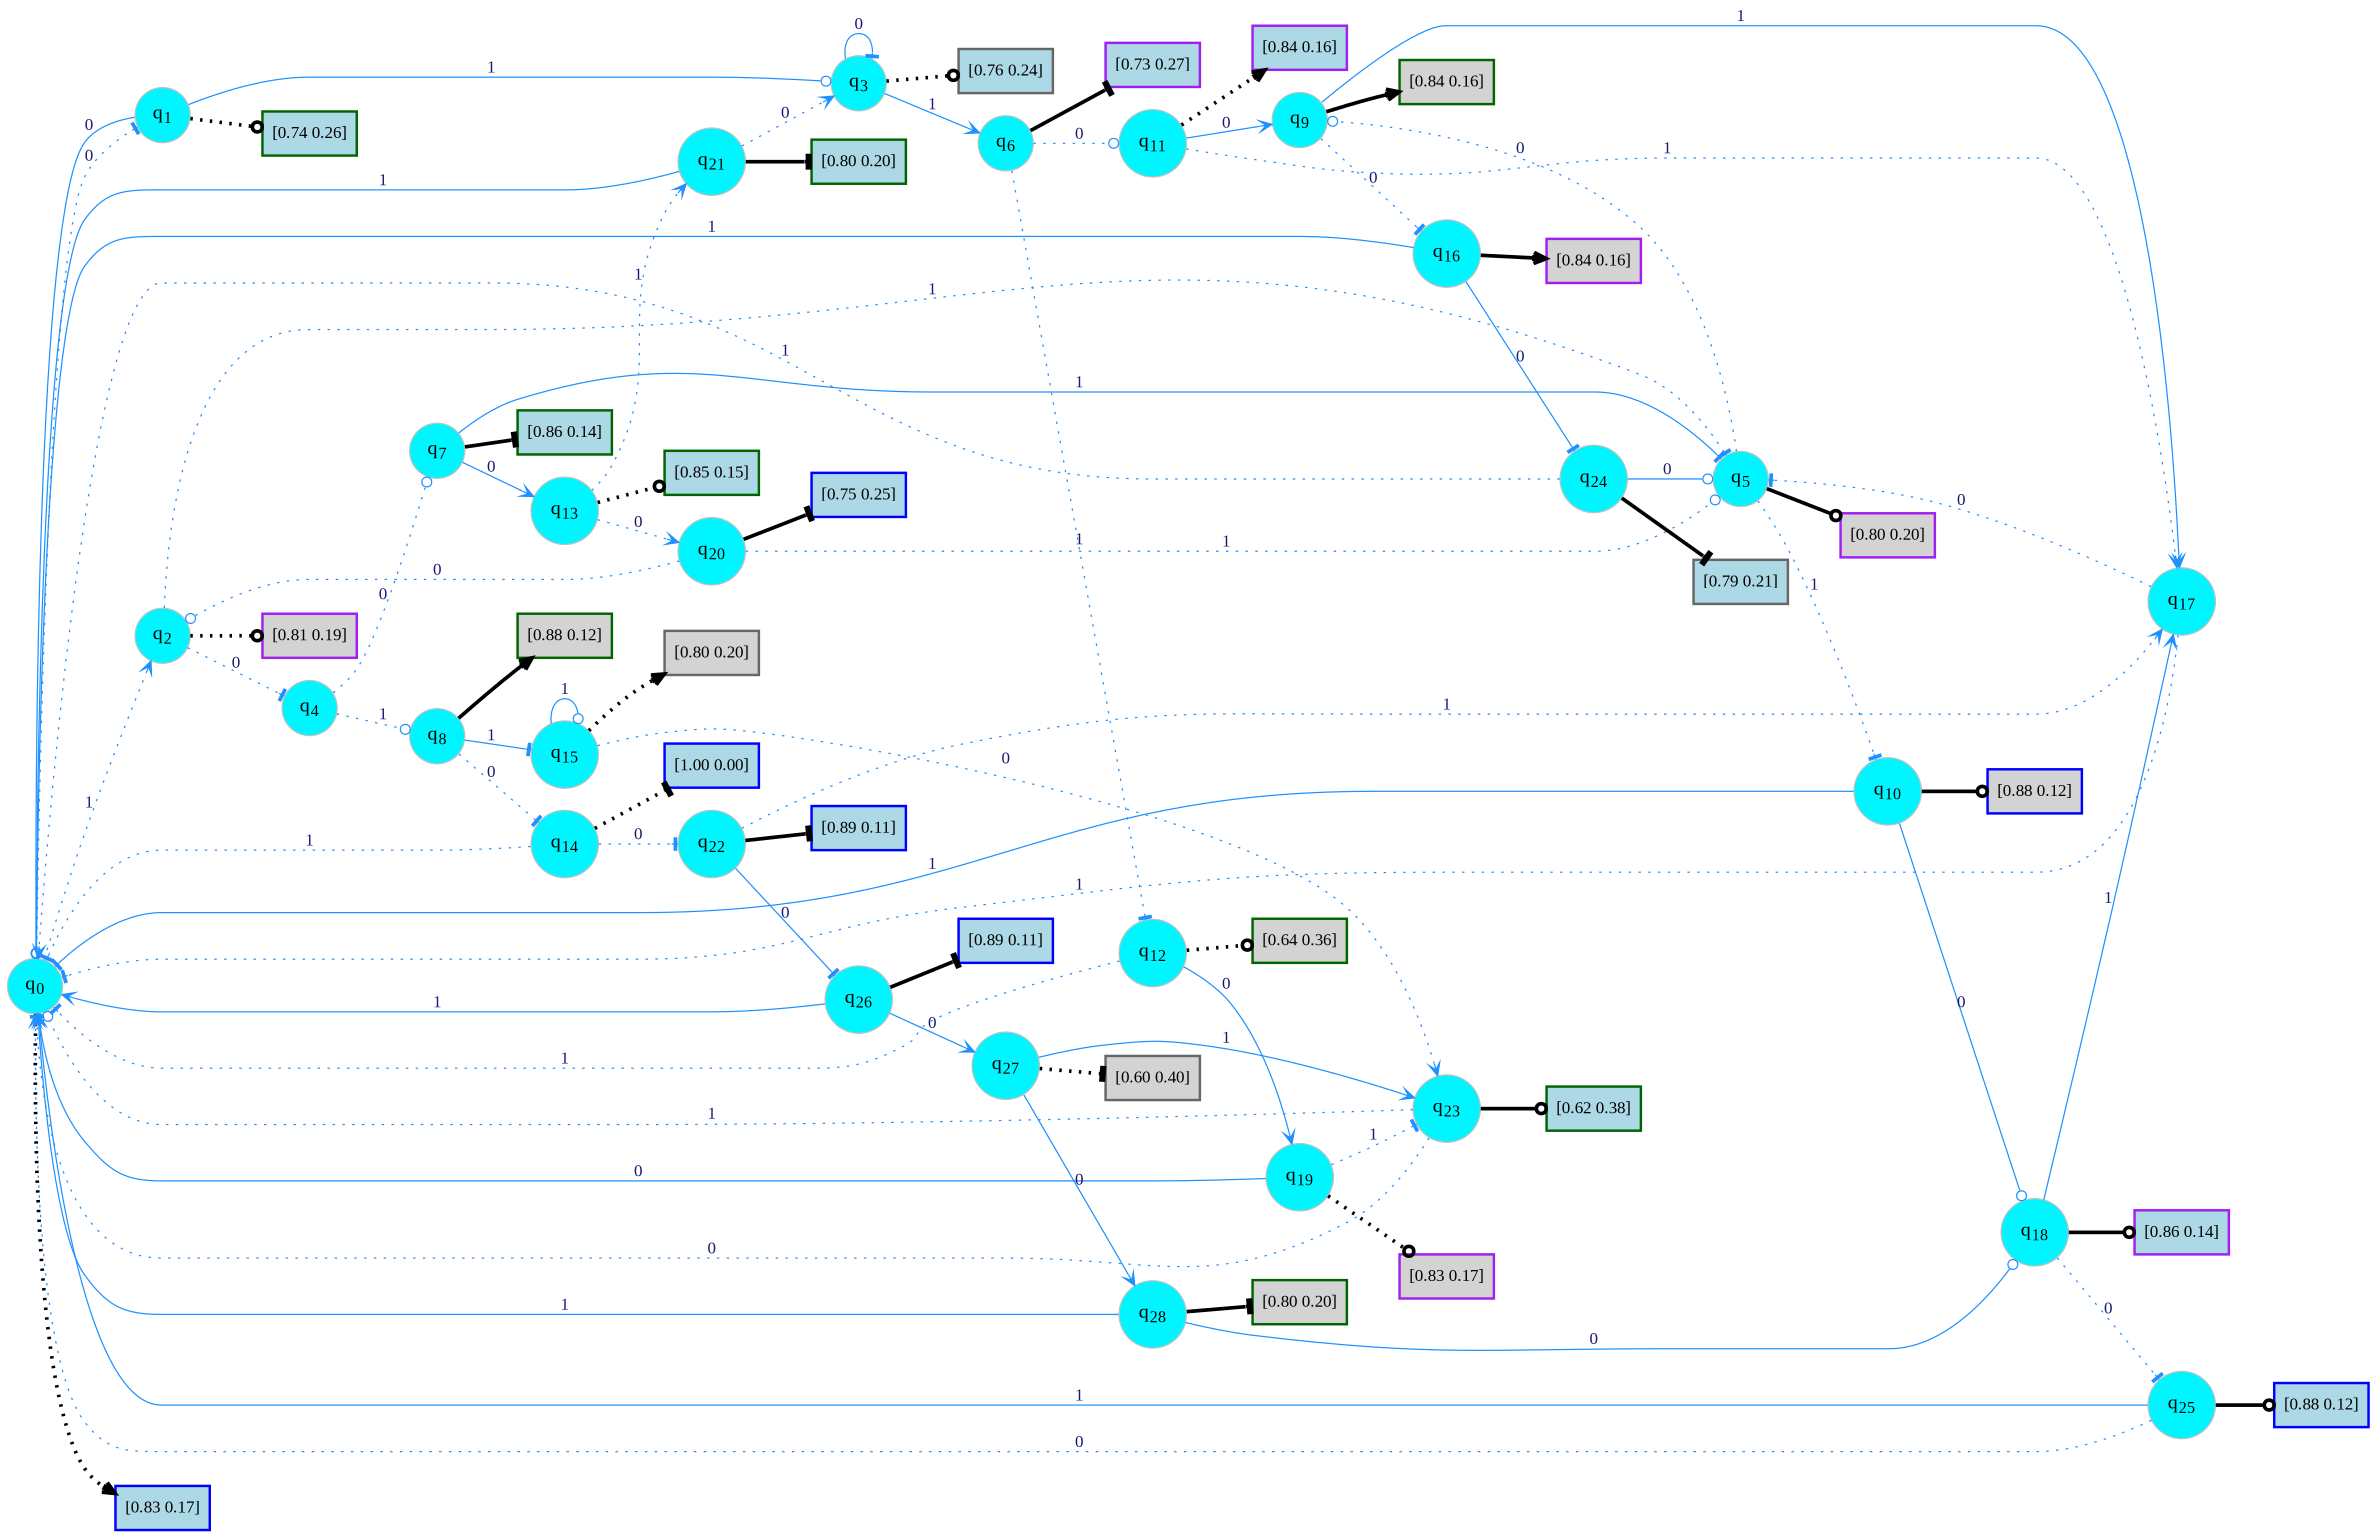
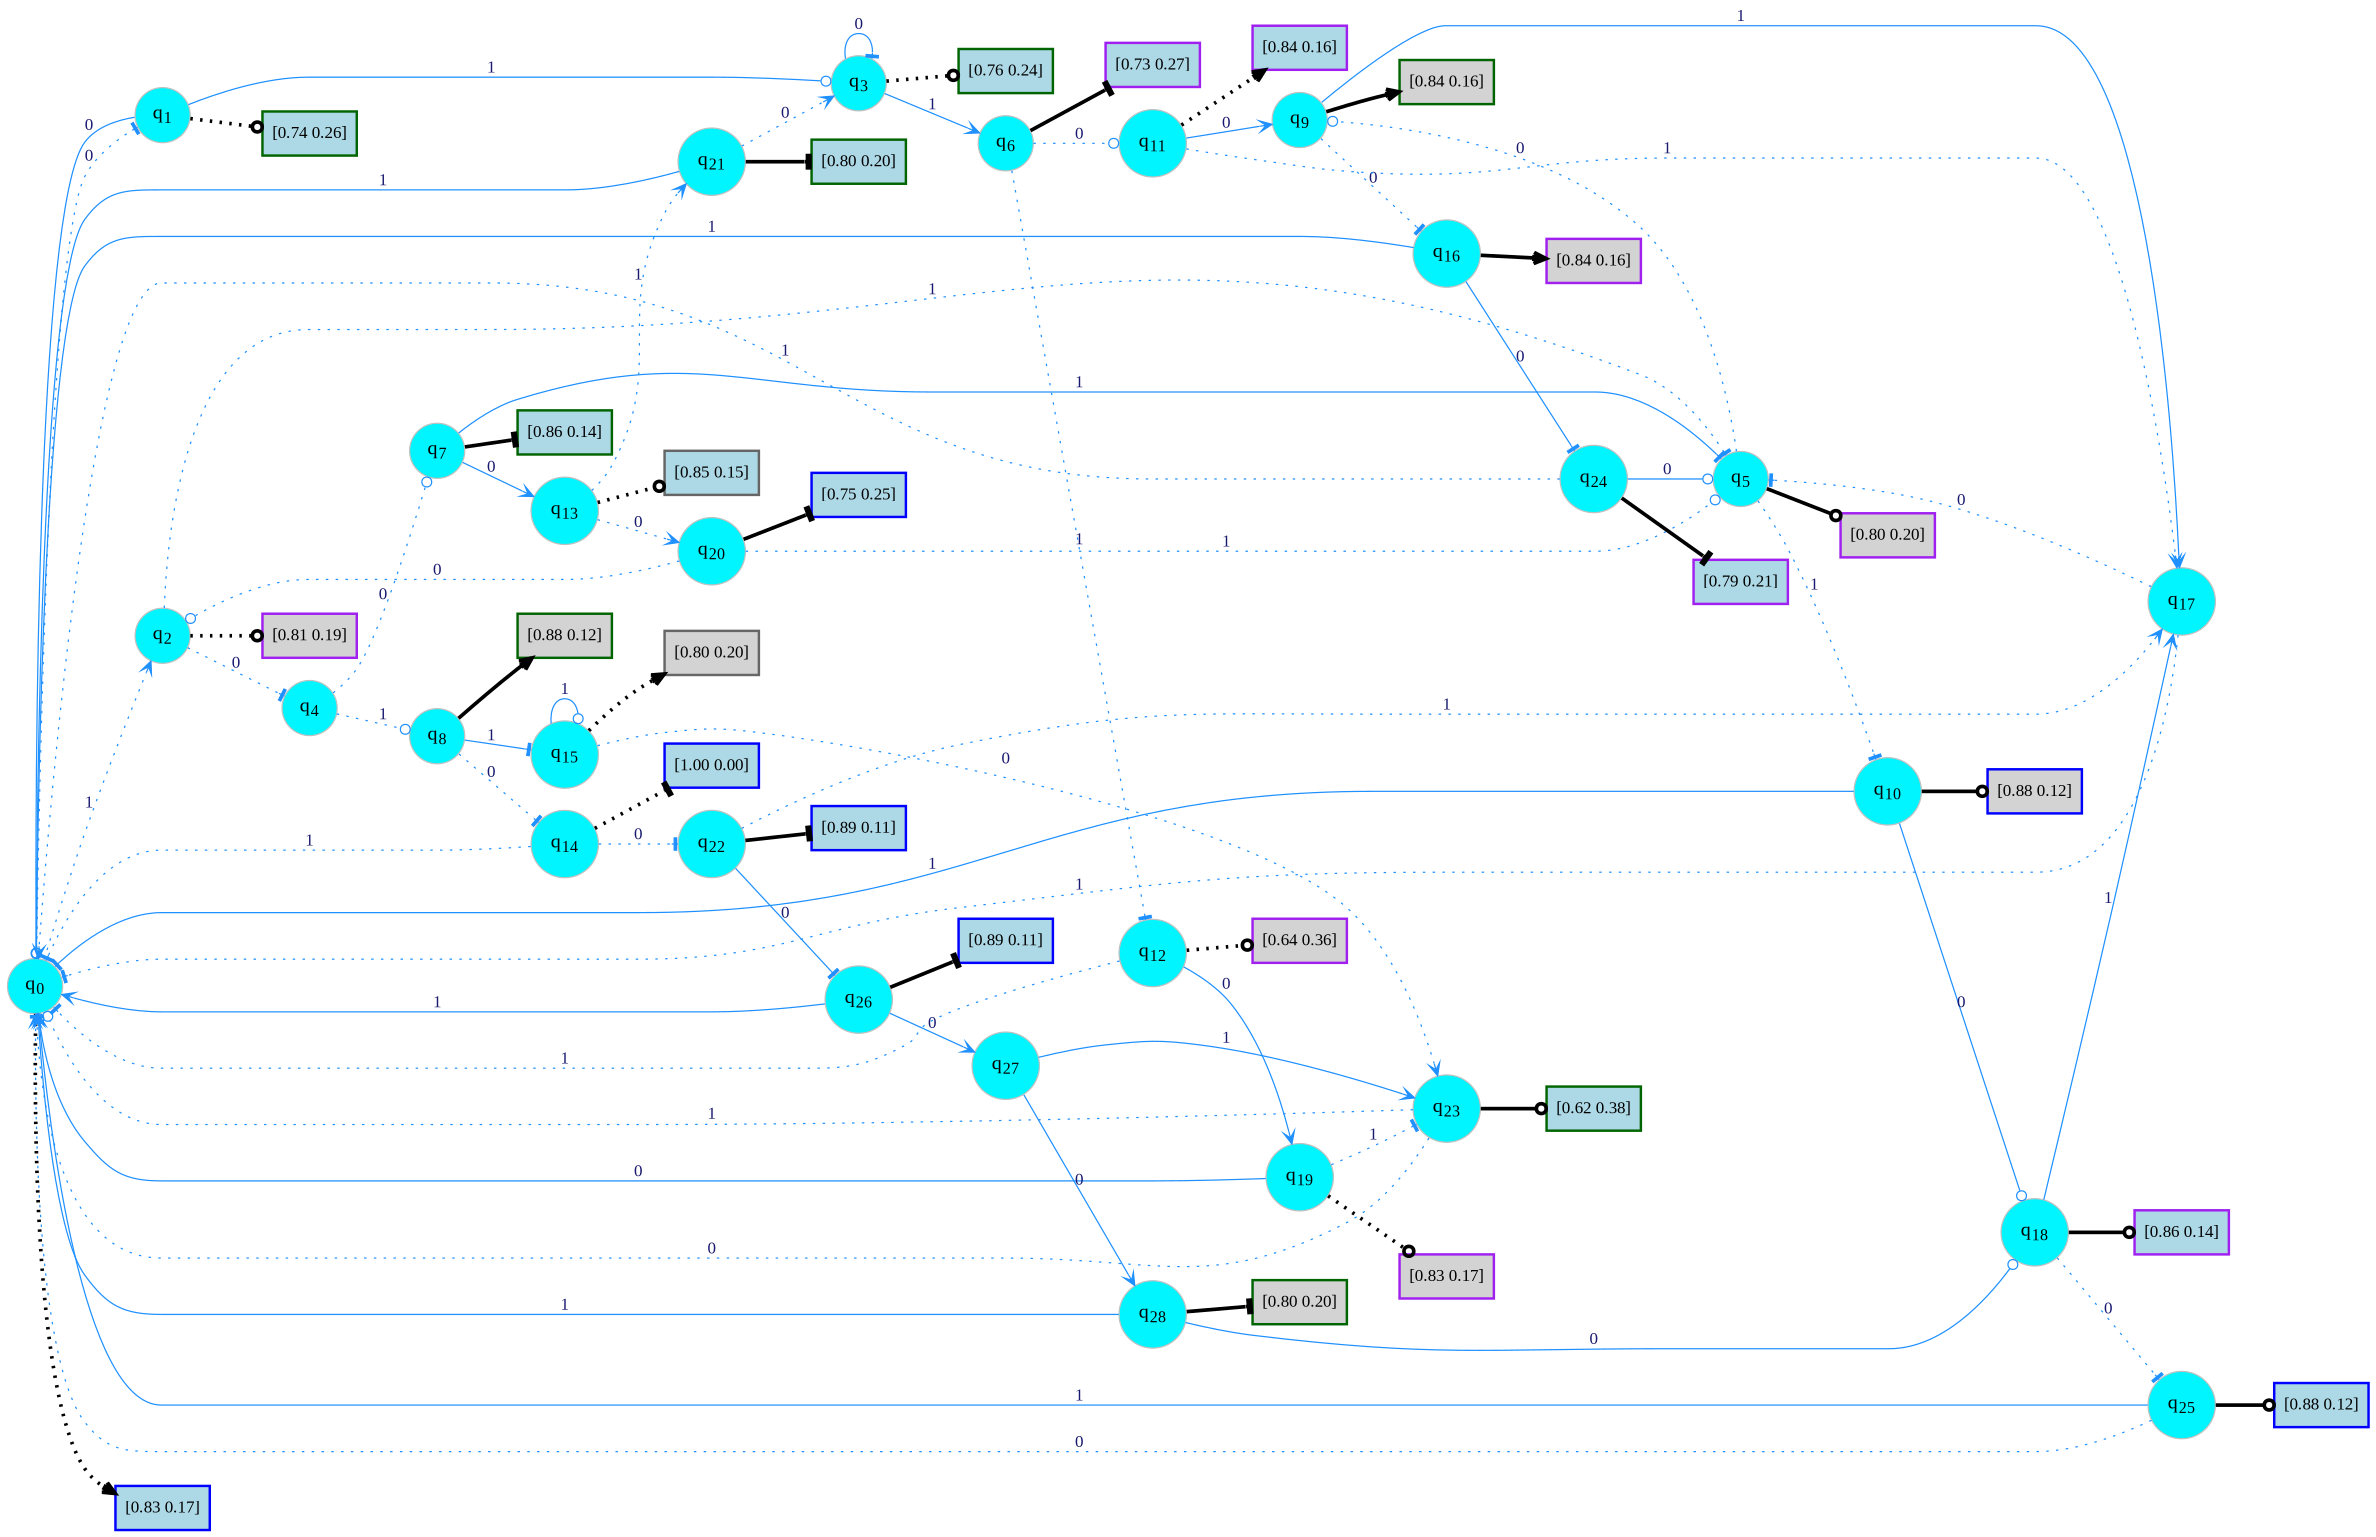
node "[0.76 0.24]": color gray40 -> darkgreen
node "[0.85 0.15]": color darkgreen -> gray40
node "[0.79 0.21]": color gray40 -> purple
node "[0.64 0.36]": color darkgreen -> purple
node "[0.60 0.40]": removed
